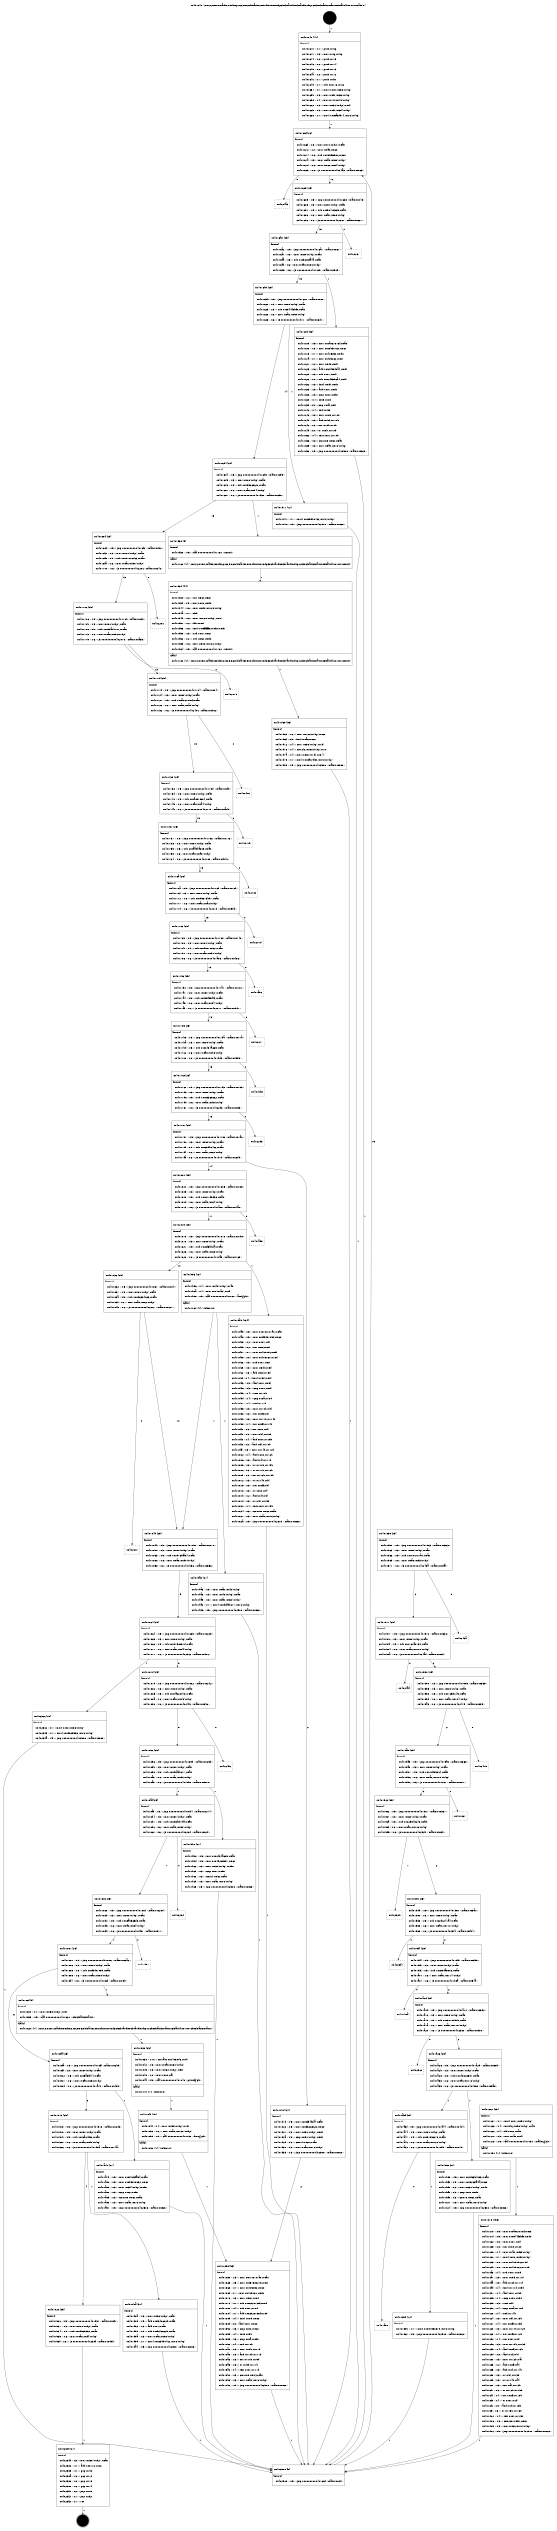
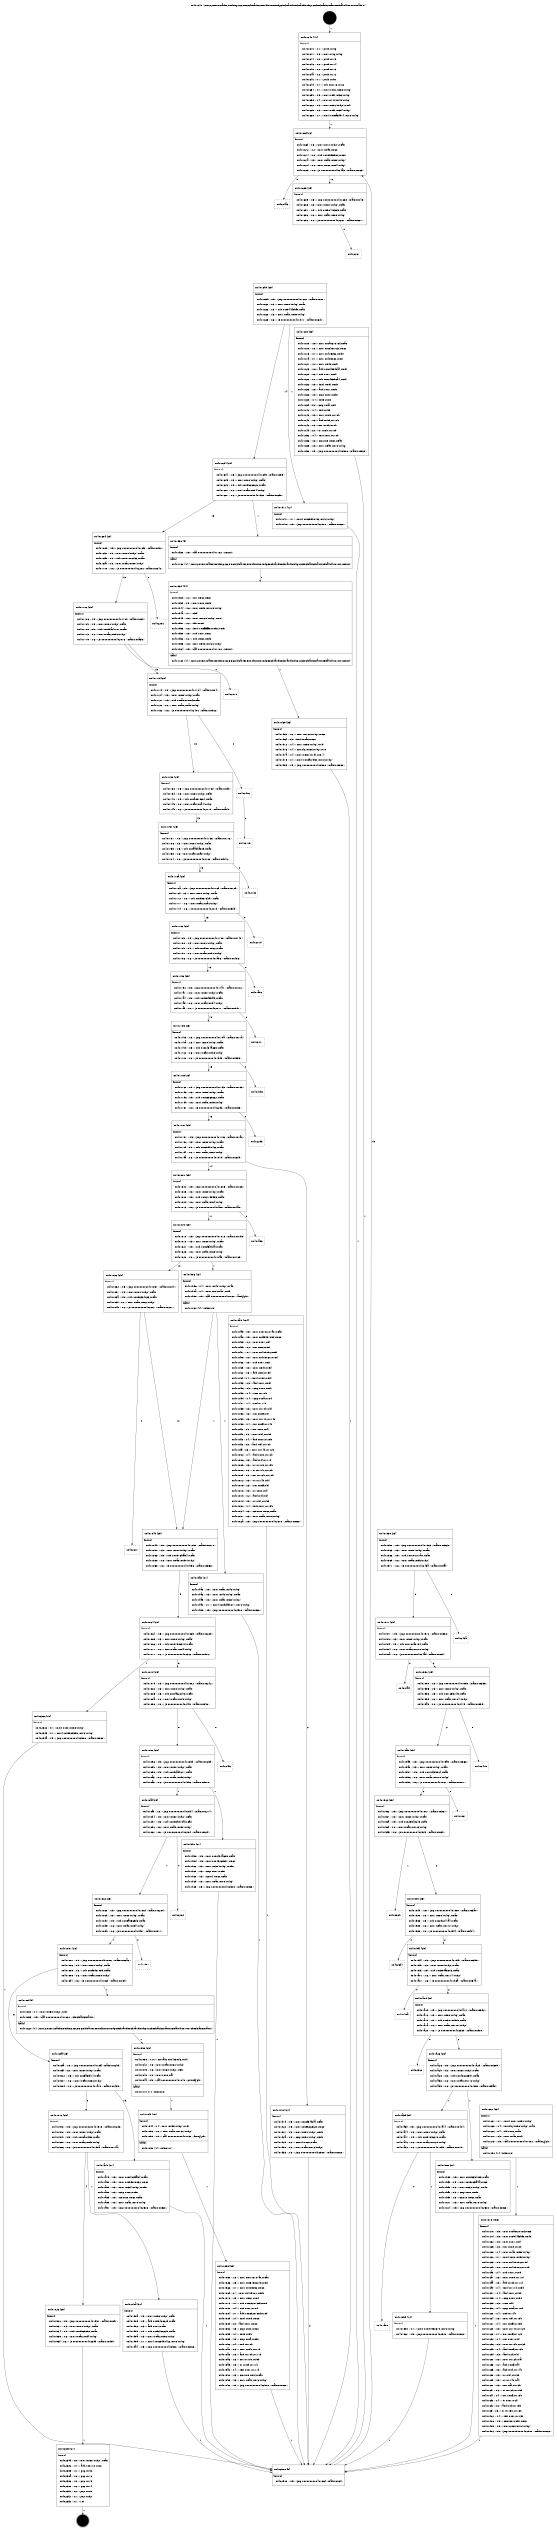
node "0x4016a2 [25]": removed
edge "0x401738 [25]" -> "0x402119": now "0x40240c" -> "0x402119"
edge "0x401819 [25]" -> "0x401da9 [134]": now "0x401819 [25]" -> "0x401b96 [13]"
edge "0x4018fa [25]" -> "0x401a7b [27]": label " 1" -> " 13"
edge "0x401d1d [27]" -> "0x401e5e [93]": now "0x401d1d [27]" -> "0x402508 [5]"
